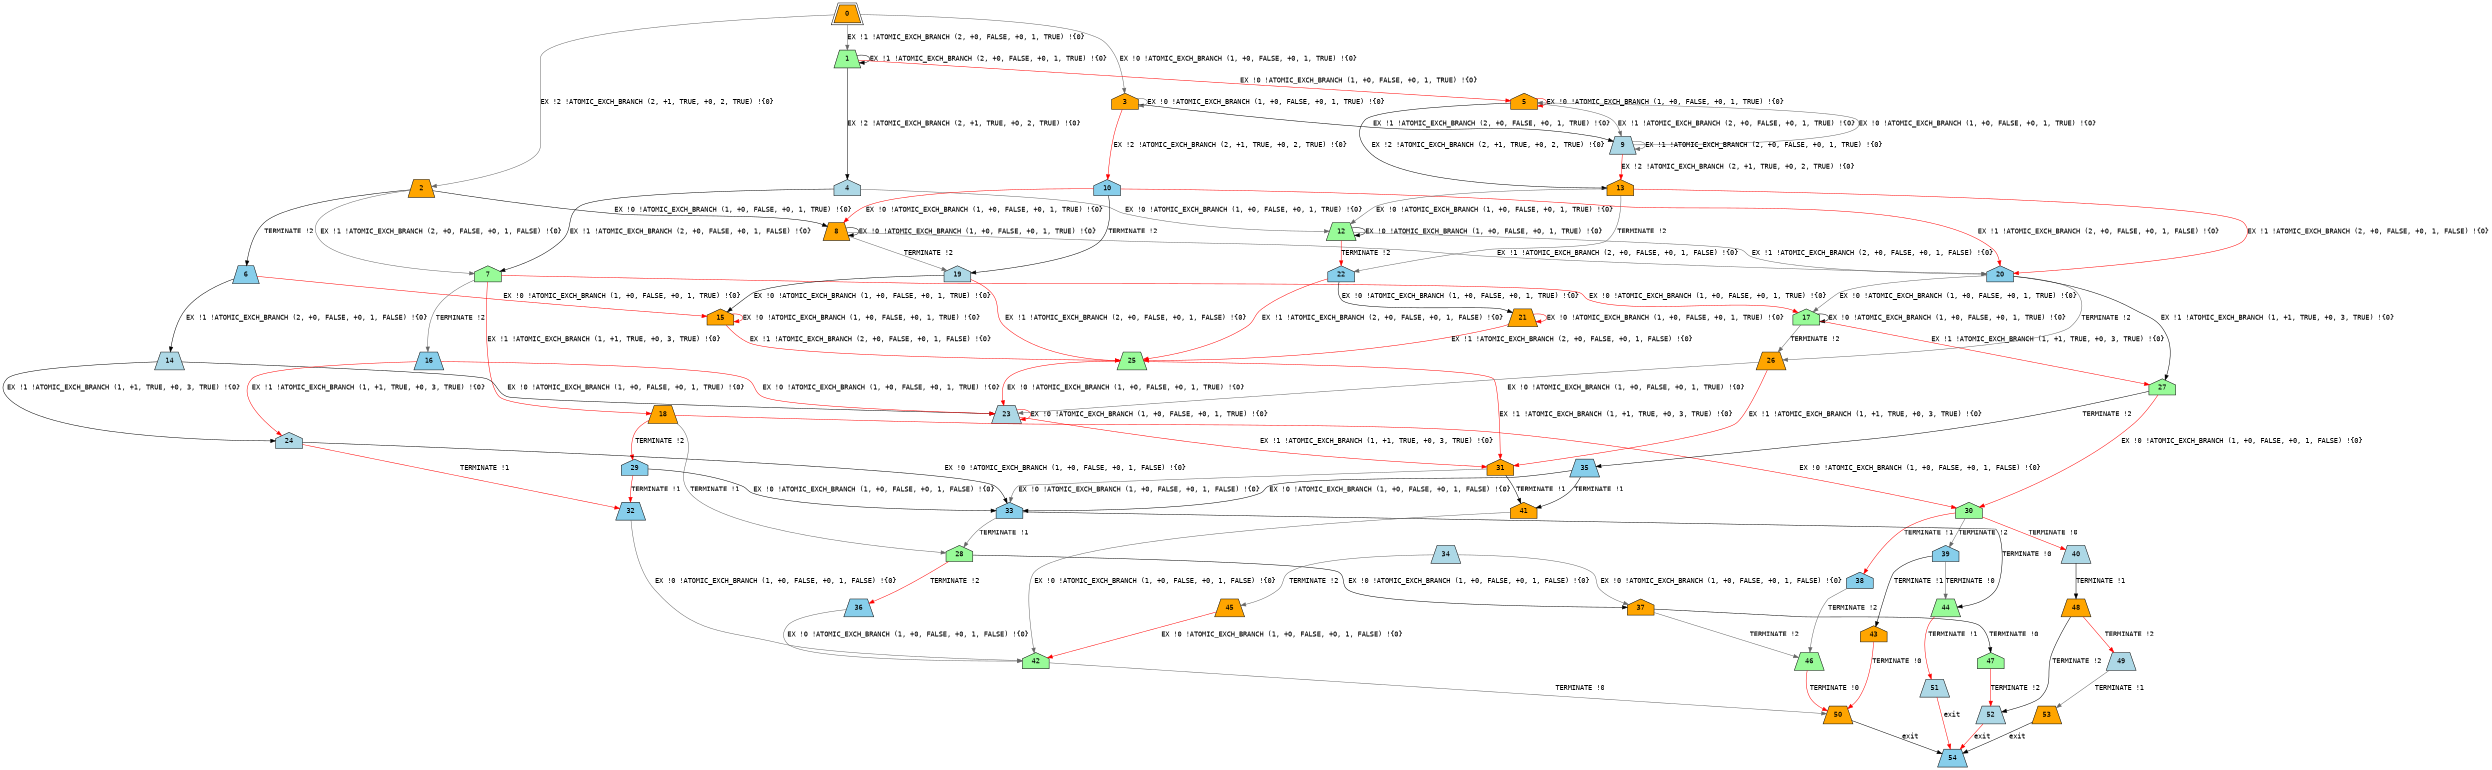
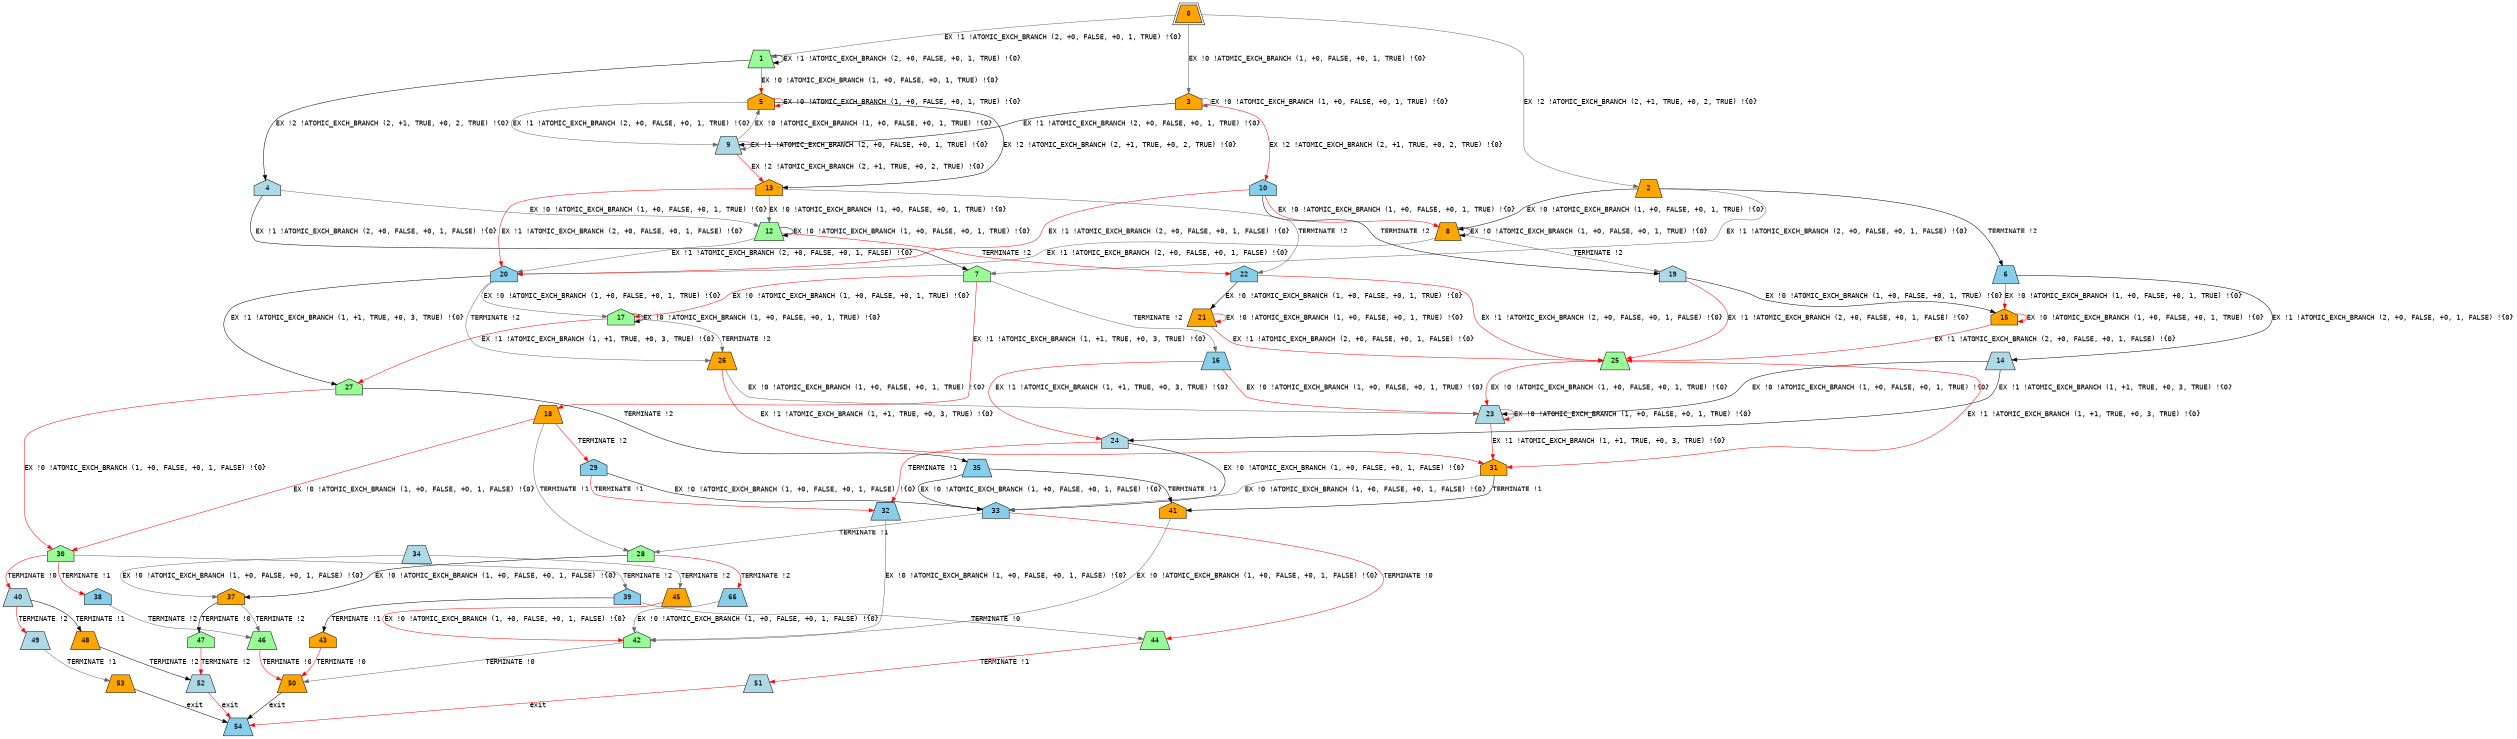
edge "33" -> "44": color black -> red
node "36": label "36" -> "66"
edge "48" -> "49": now "40" -> "49"
